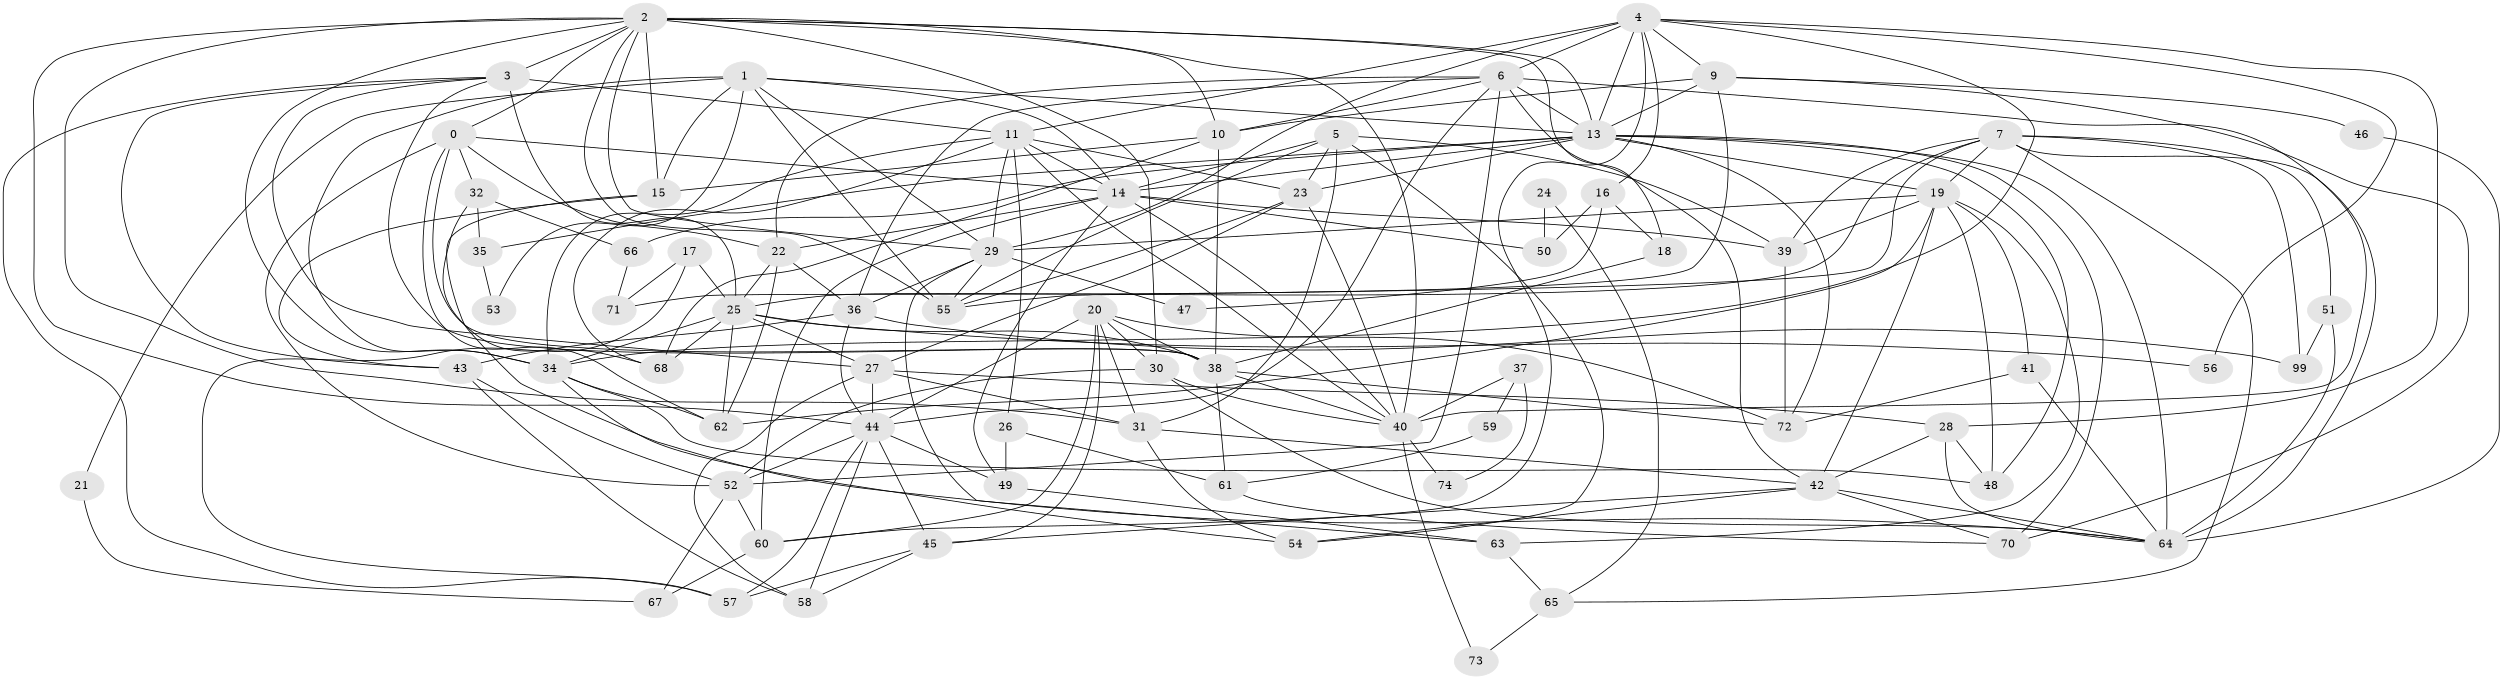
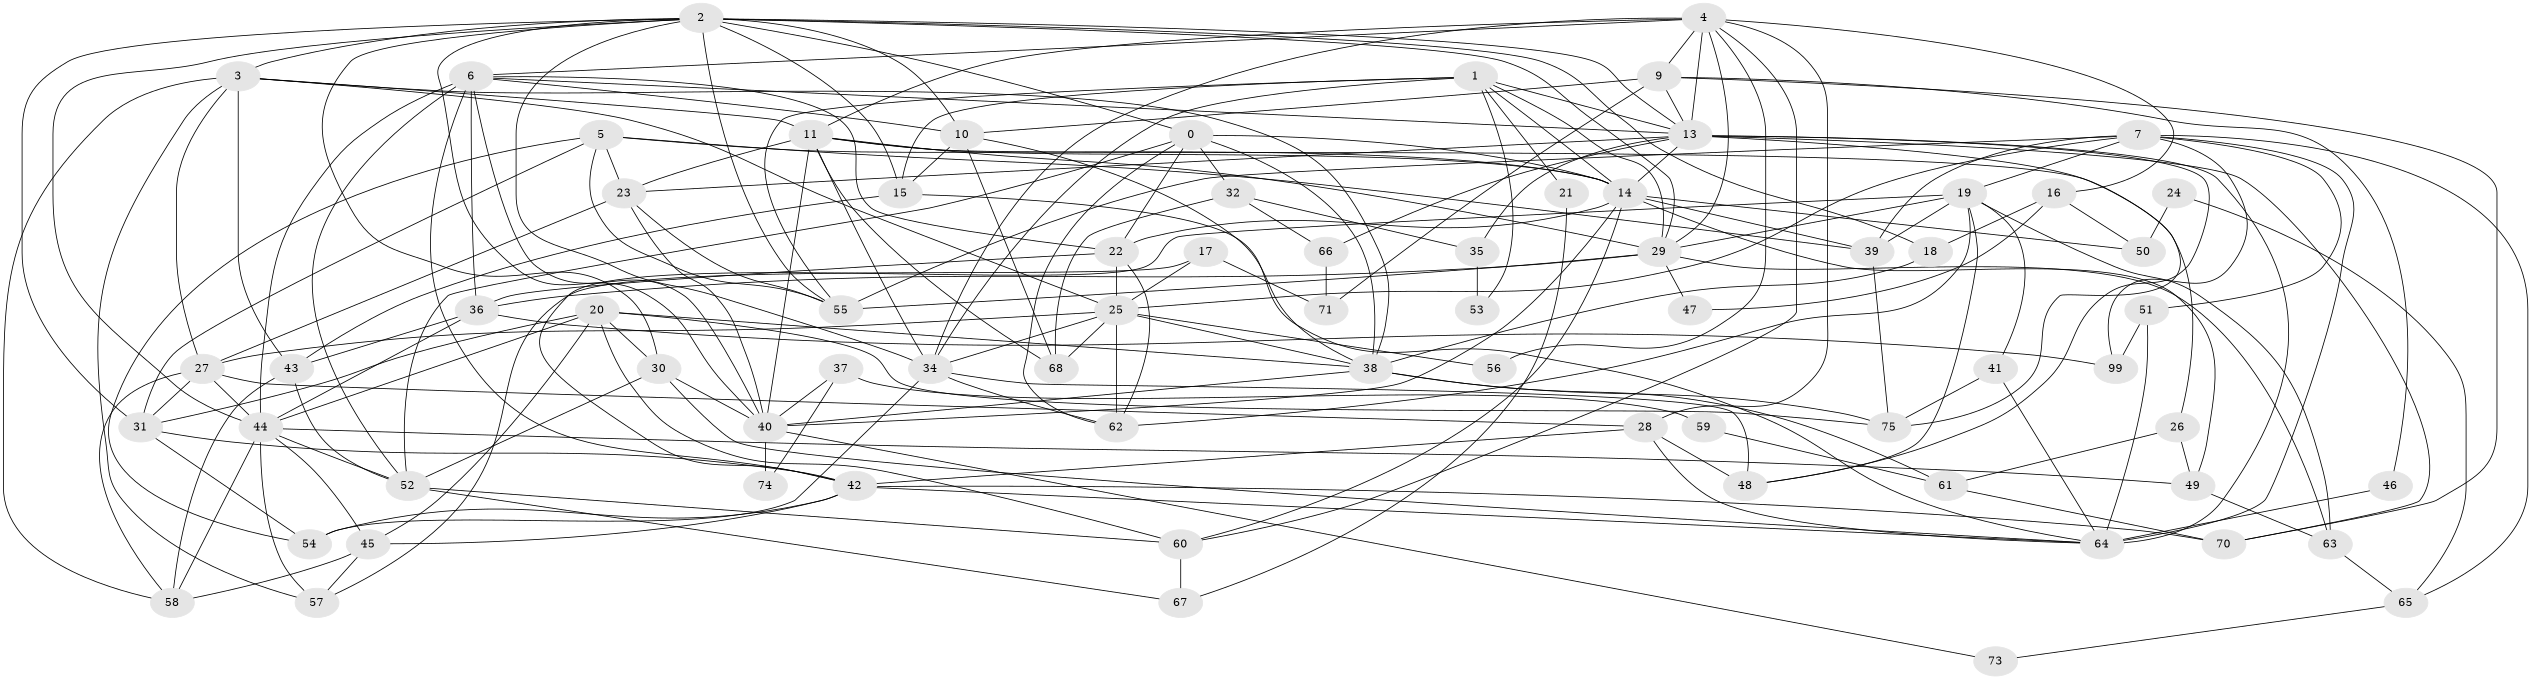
edge "13" -- "19": removed
edge "3" -- "58": added
node "72": label "72" -> "75"
